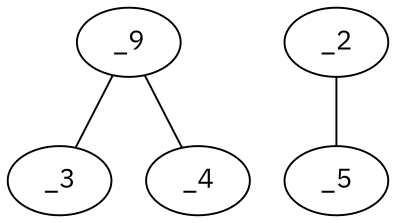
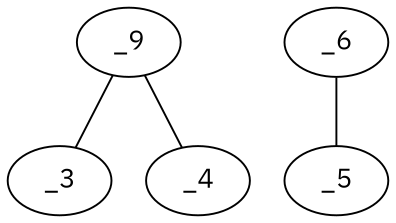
node "_2": label "_2" -> "_6"
